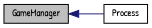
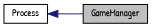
edge "Process" -> "GameManager": reversed
